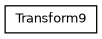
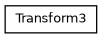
node "Transform9": label "Transform9" -> "Transform3"
